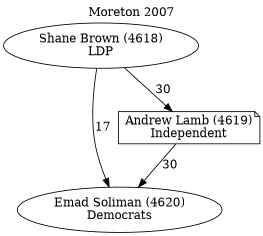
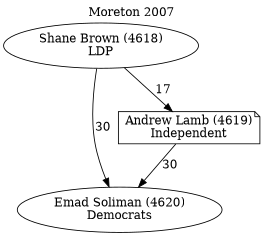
edge "Shane Brown (4618) LDP" -> "Andrew Lamb (4619) Independent": label "30" -> "17"
edge "Shane Brown (4618) LDP" -> "Emad Soliman (4620) Democrats": label "17" -> "30"
